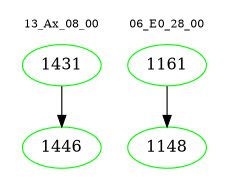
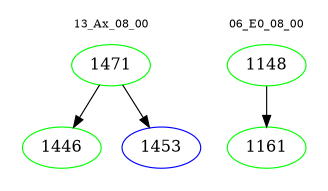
cluster "06_E0_28_00": label "06_E0_28_00" -> "06_E0_08_00"
node "1431": label "1431" -> "1471"
edge "1161" -> "1148": reversed
node "1453": added
